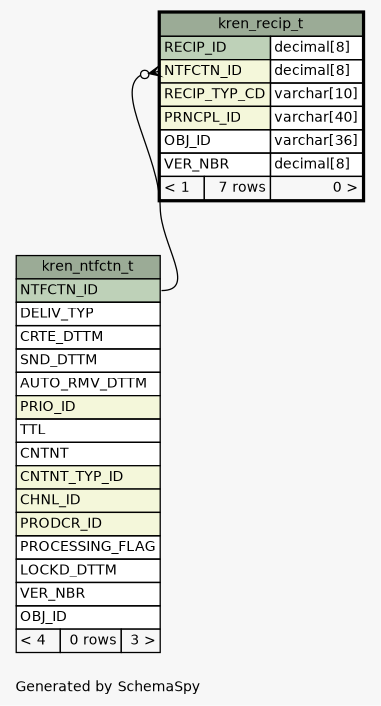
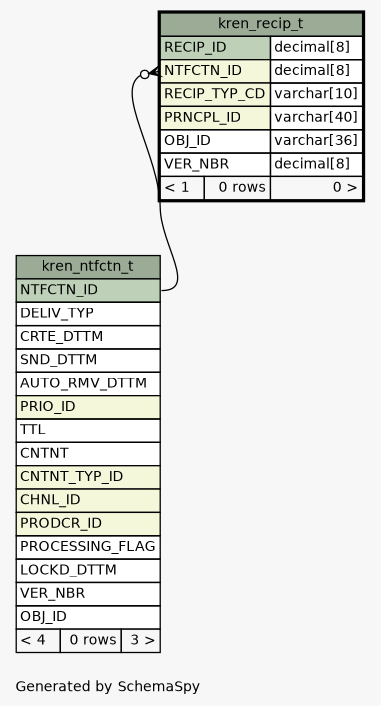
node "kren_recip_t": text "7 rows" -> "0 rows"
